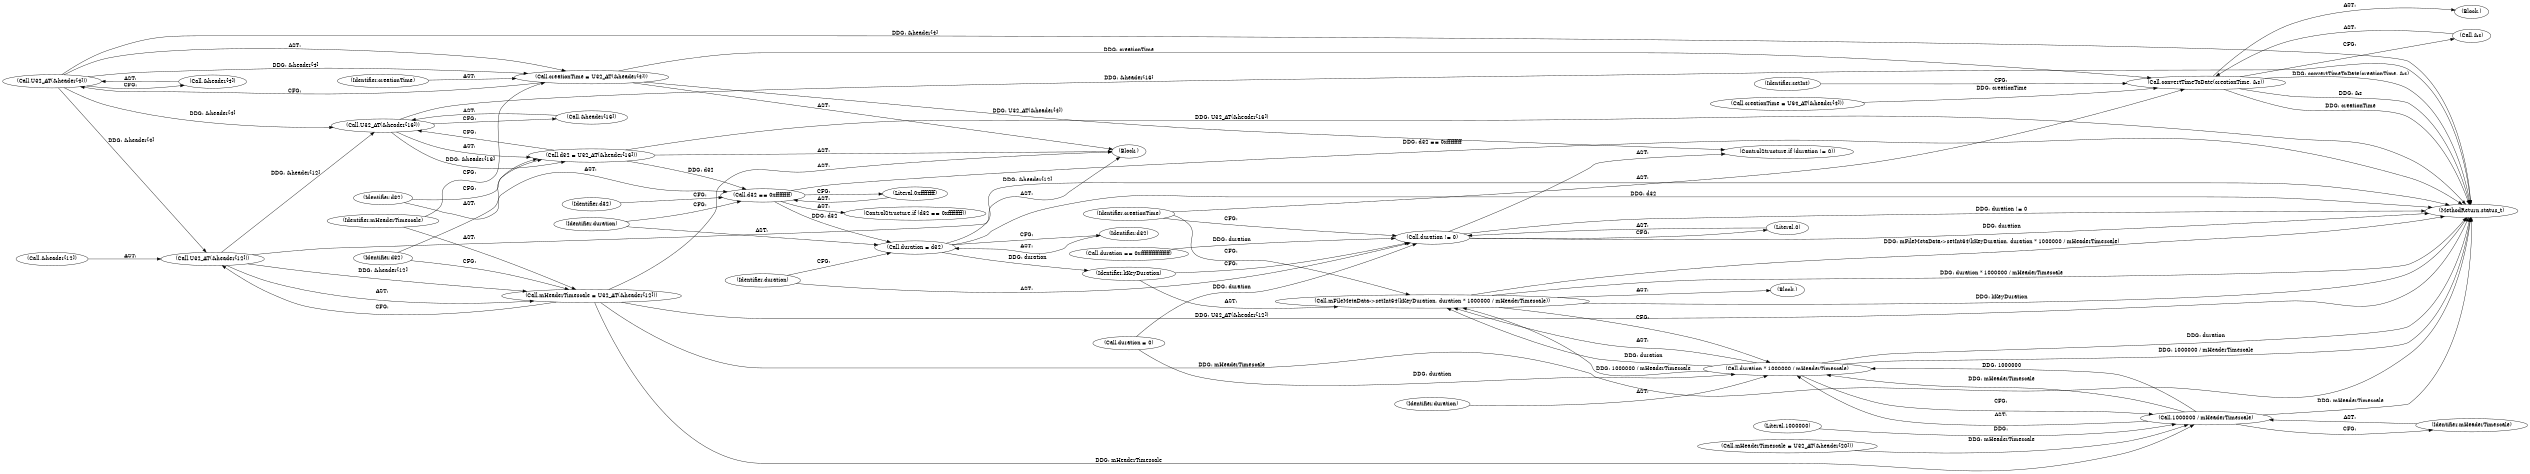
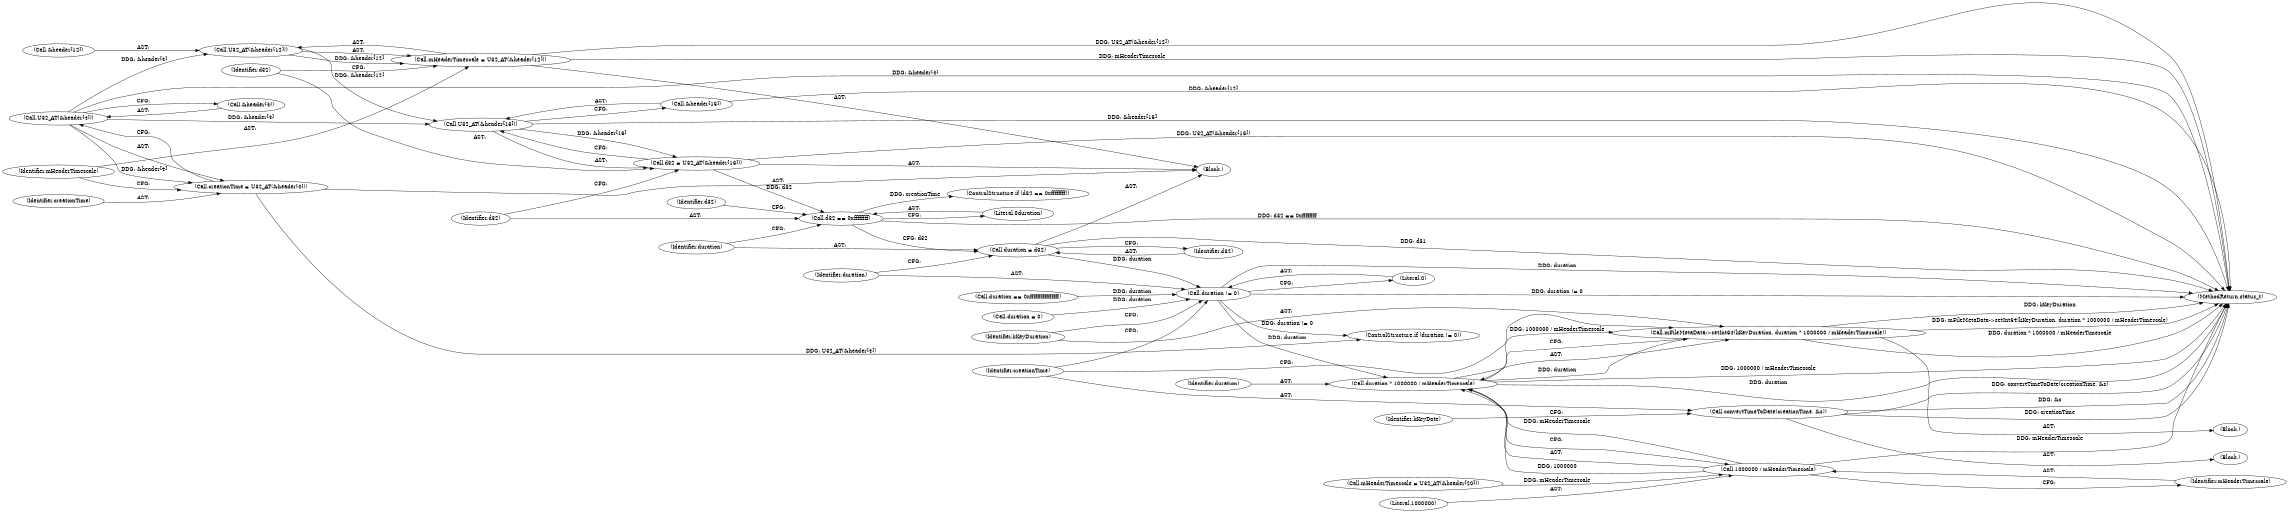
node "(Call,&s)": removed
edge "(Call,creationTime = U32_AT(&header[4]))" -> "(Call,convertTimeToDate(creationTime, &s))": removed, label "DDG: creationTime"
node "(Identifier,setInt)": label "(Identifier,setInt)" -> "(Identifier,kKeyDate)"
node "(Call,creationTime = U64_AT(&header[4]))": removed
edge "(Call,duration != 0)" -> "(ControlStructure,if (duration != 0))": label "AST: " -> "DDG: duration != 0"
edge "(Call,U32_AT(&header[12]))" -> "(MethodReturn,status_t)": now "(Call,&header[16])" -> "(MethodReturn,status_t)"
node "(Literal,0xffffffff)": label "(Literal,0xffffffff)" -> "(Literal,0duration)"
edge "(Call,duration = d32)" -> "(MethodReturn,status_t)": label "DDG: d32" -> "DDG: d31"
edge "(Call,d32 == 0xffffffff)" -> "(ControlStructure,if (d32 == 0xffffffff))": label "AST: " -> "DDG: creationTime"
edge "(Call,d32 == 0xffffffff)" -> "(Call,duration = d32)": label "DDG: d32" -> "CFG: d32"
edge "(Call,duration = d32)" -> "(Identifier,kKeyDuration)": now "(Call,duration = d32)" -> "(Call,duration != 0)"
edge "(Call,mHeaderTimescale = U32_AT(&header[12]))" -> "(Call,U32_AT(&header[12]))": label "CFG: " -> "AST: "
edge "(Call,duration = 0)" -> "(Call,duration * 1000000 / mHeaderTimescale)": now "(Call,duration != 0)" -> "(Call,duration * 1000000 / mHeaderTimescale)"
edge "(Literal,1000000)" -> "(Call,1000000 / mHeaderTimescale)": label "DDG: " -> "AST: "
edge "(Call,mHeaderTimescale = U32_AT(&header[12]))" -> "(Call,1000000 / mHeaderTimescale)": removed, label "DDG: mHeaderTimescale"
